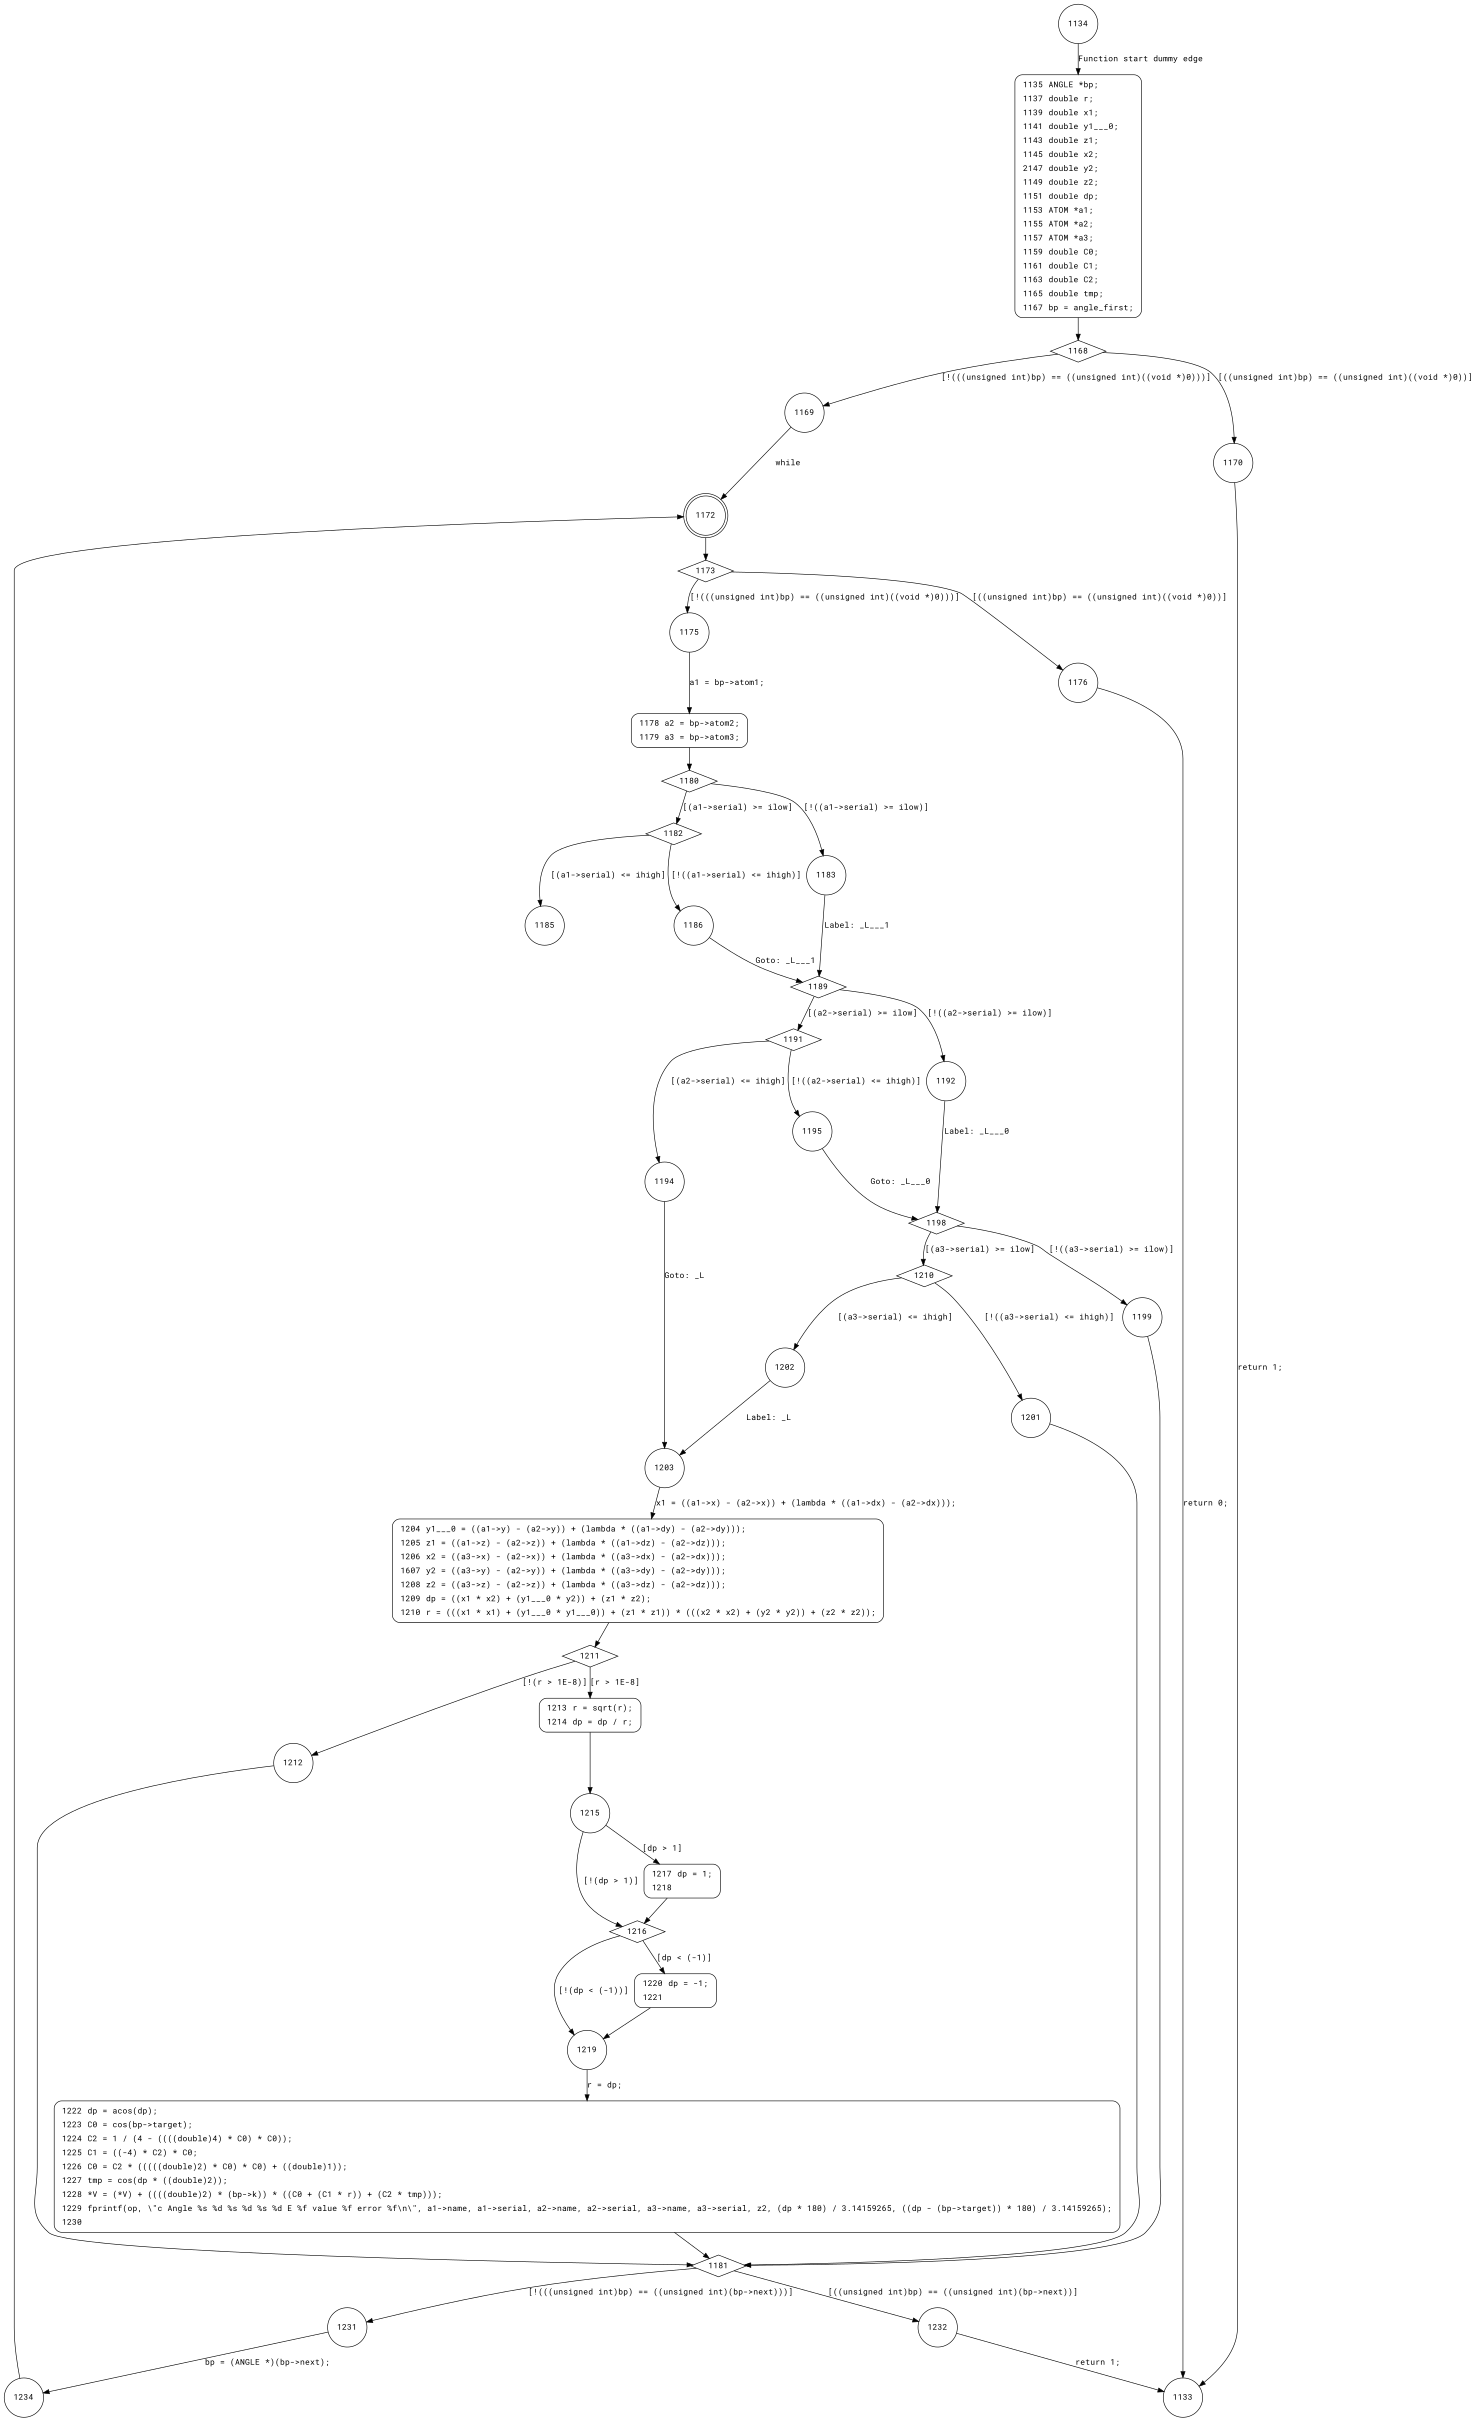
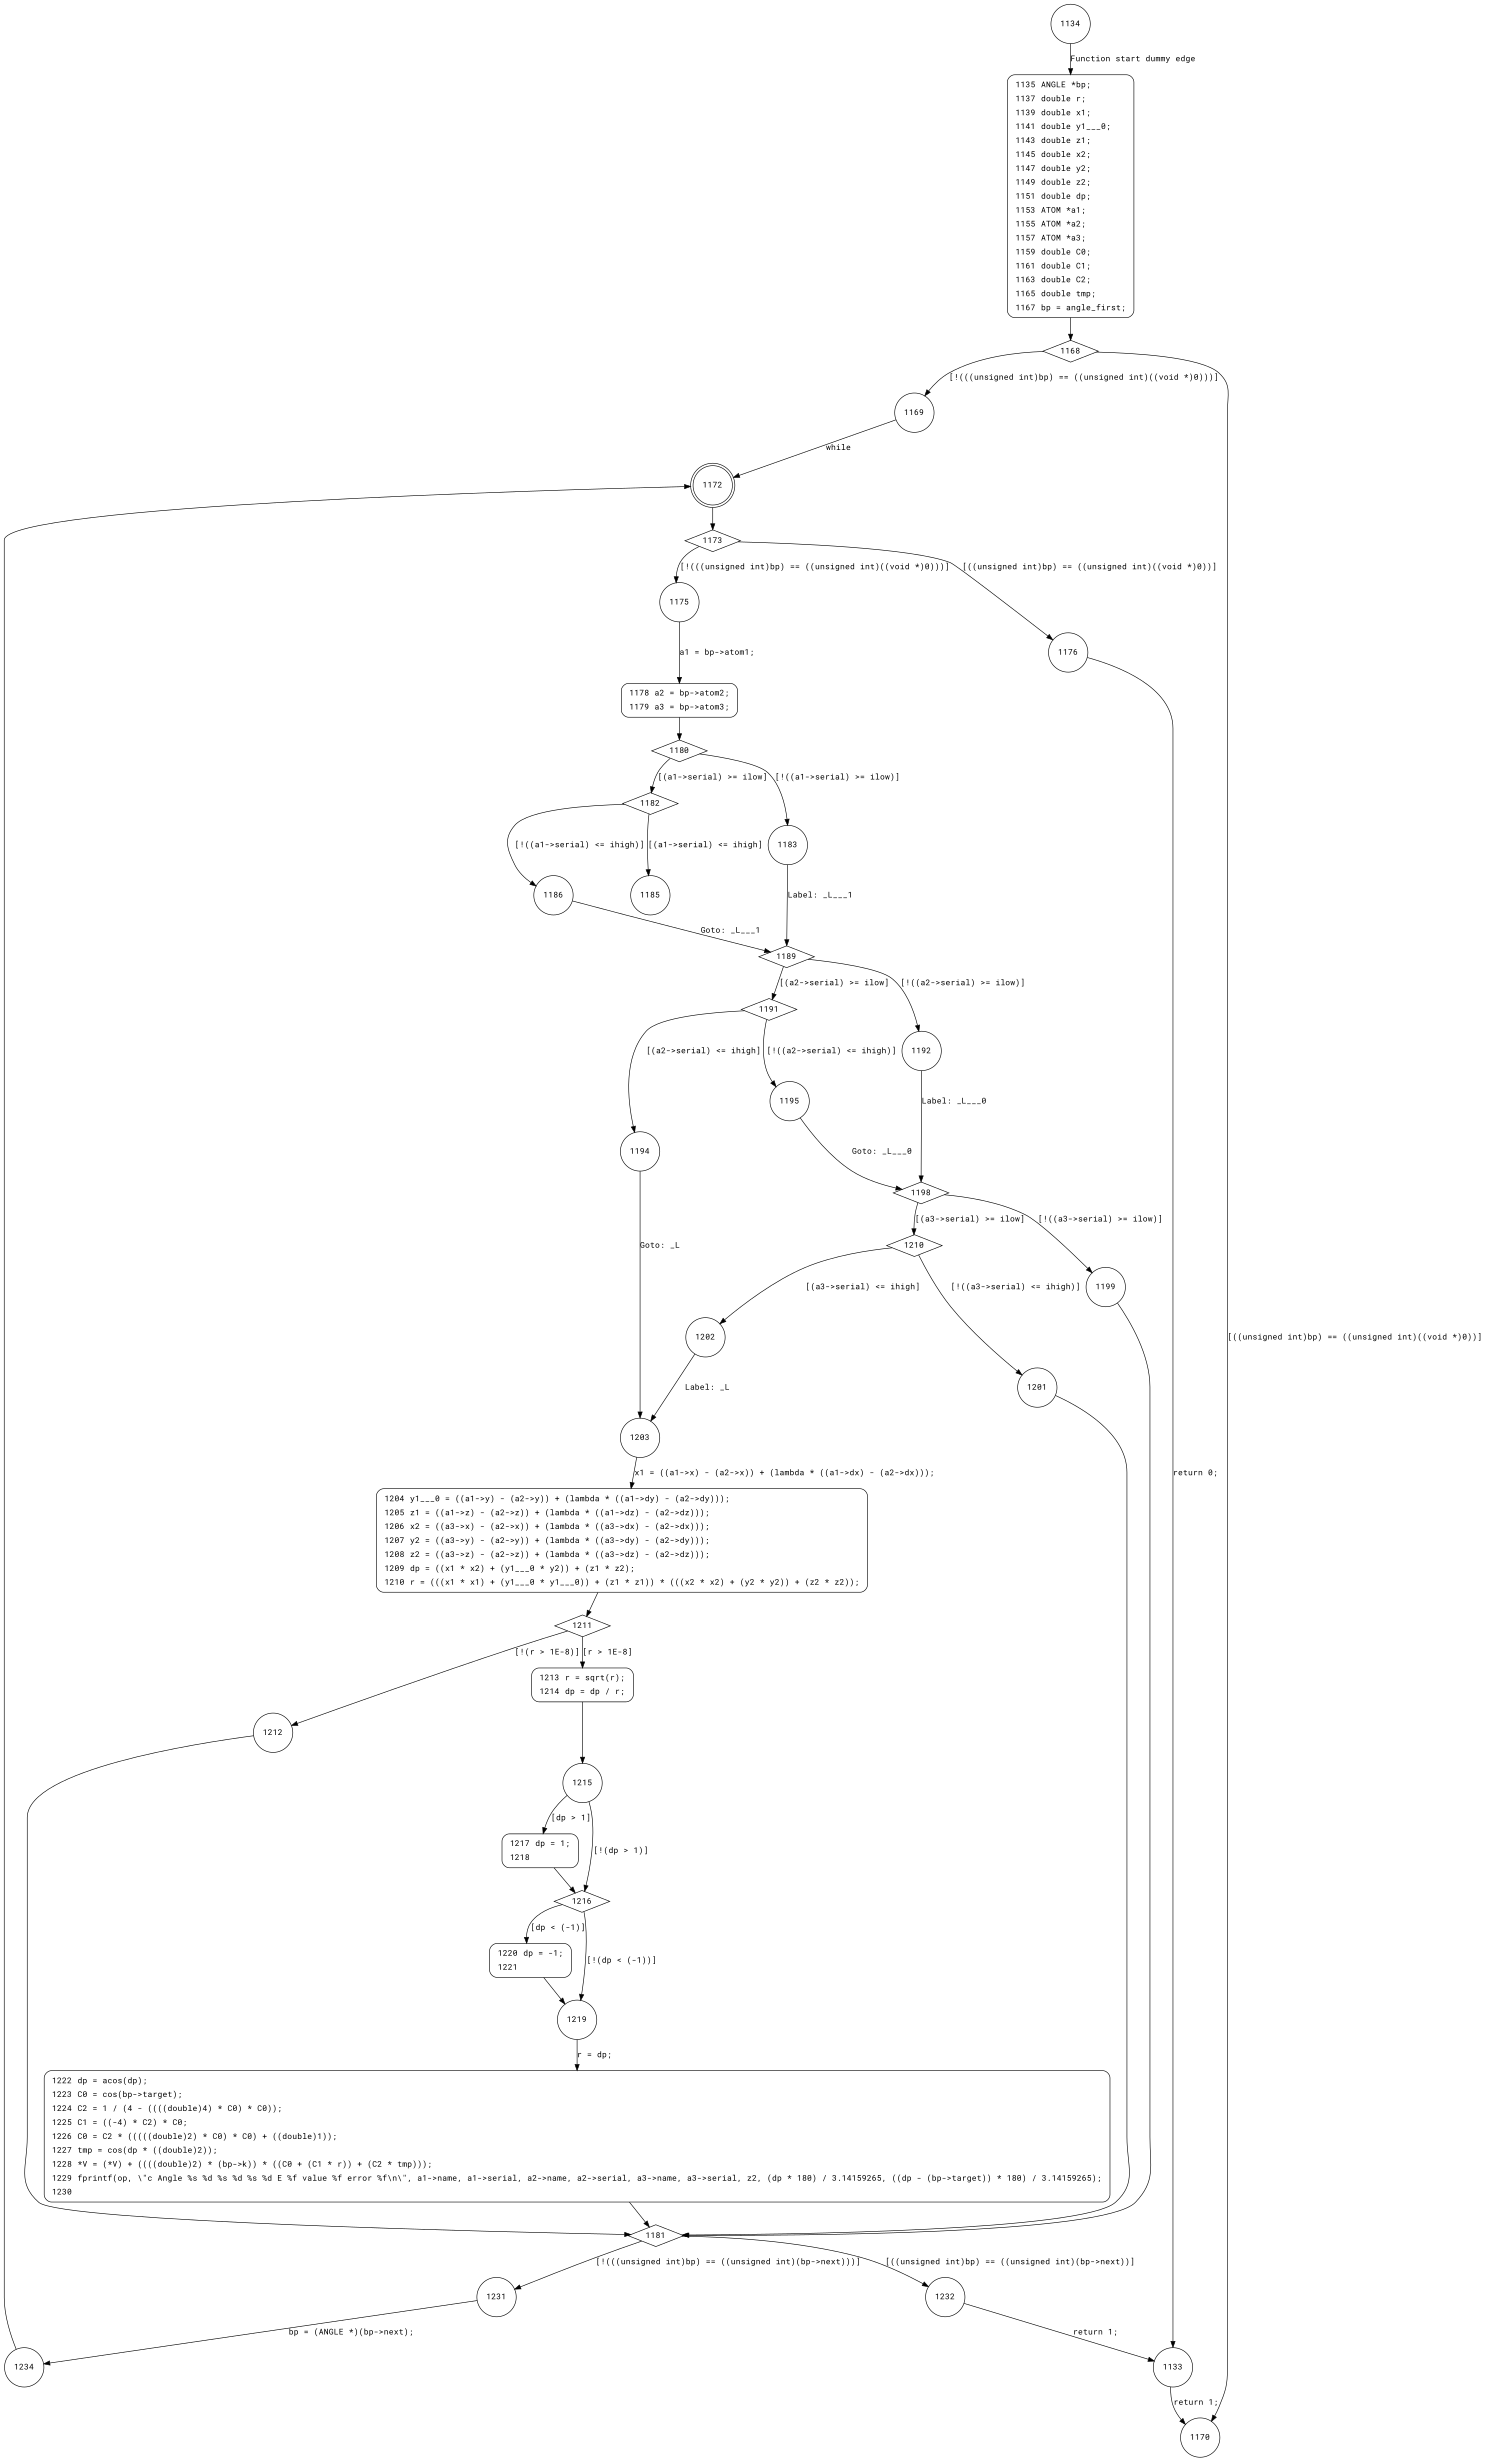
node "1135": text "2147" -> "1147"
edge "1170" -> "1133": reversed
node "1204": text "1607" -> "1207"
